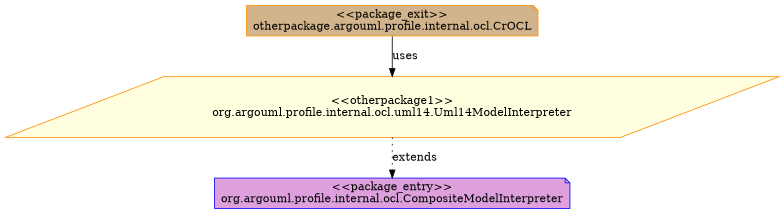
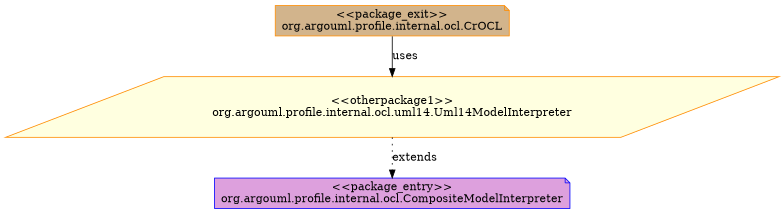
node "<<package_exit>> otherpackage.argouml.profile.internal.ocl.CrOCL": label "<<package_exit>> otherpackage.argouml.profile.internal.ocl.CrOCL" -> "<<package_exit>> org.argouml.profile.internal.ocl.CrOCL"
